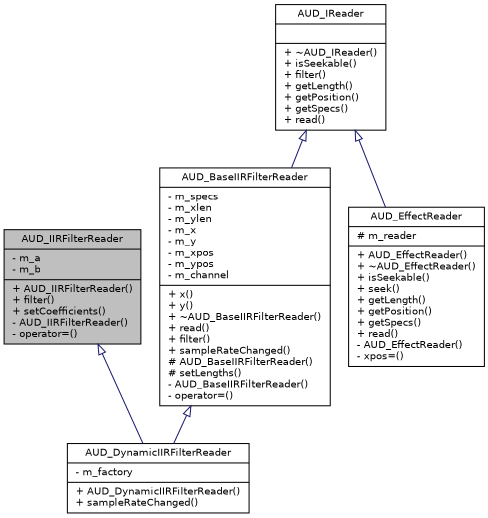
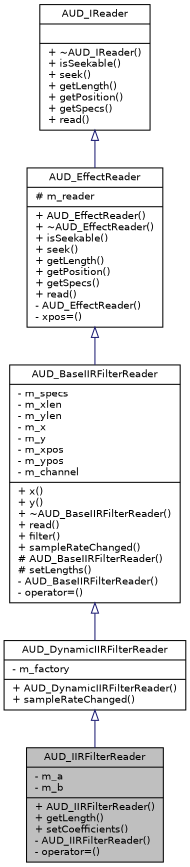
node "AUD_IReader": text "+ filter()" -> "+ seek()"
edge "AUD_BaseIIRFilterReader" -> "AUD_IReader": now "AUD_BaseIIRFilterReader" -> "AUD_EffectReader"
node "AUD_IIRFilterReader": text "+ filter()" -> "+ getLength()"
edge "AUD_DynamicIIRFilterReader" -> "AUD_IIRFilterReader": reversed
